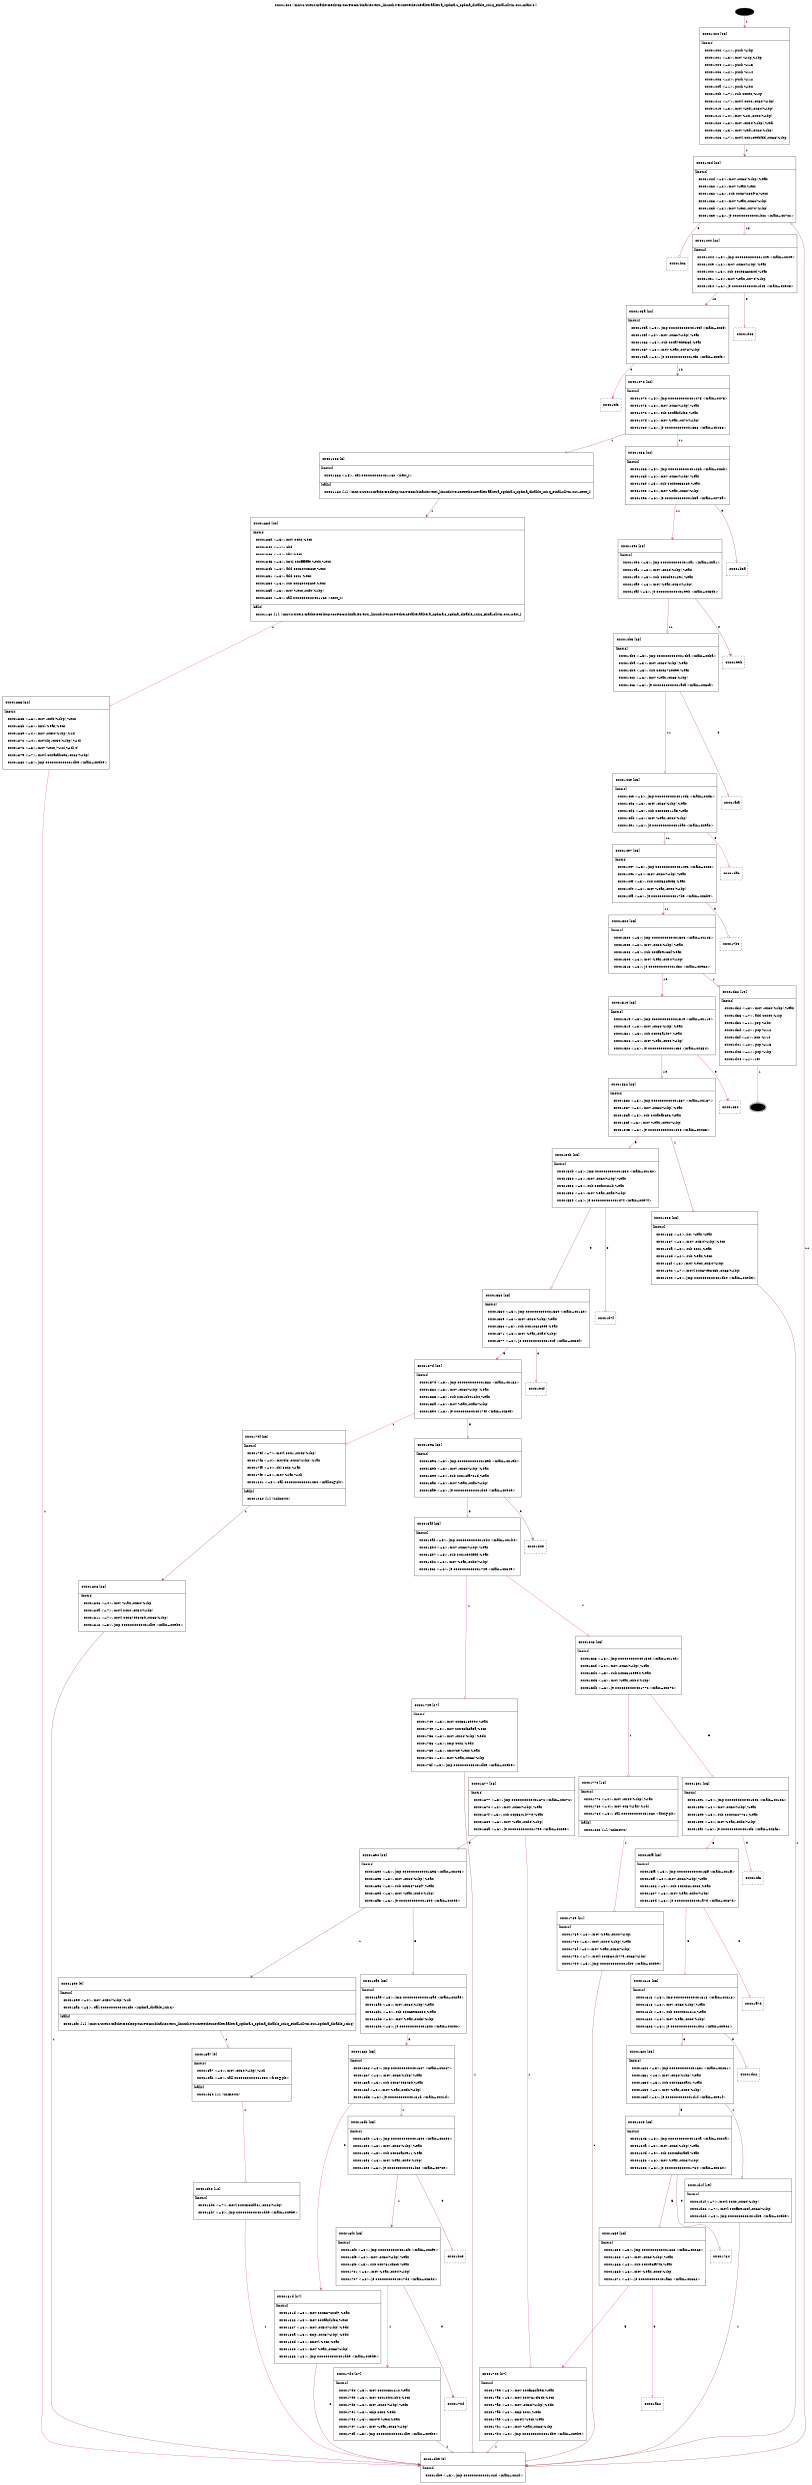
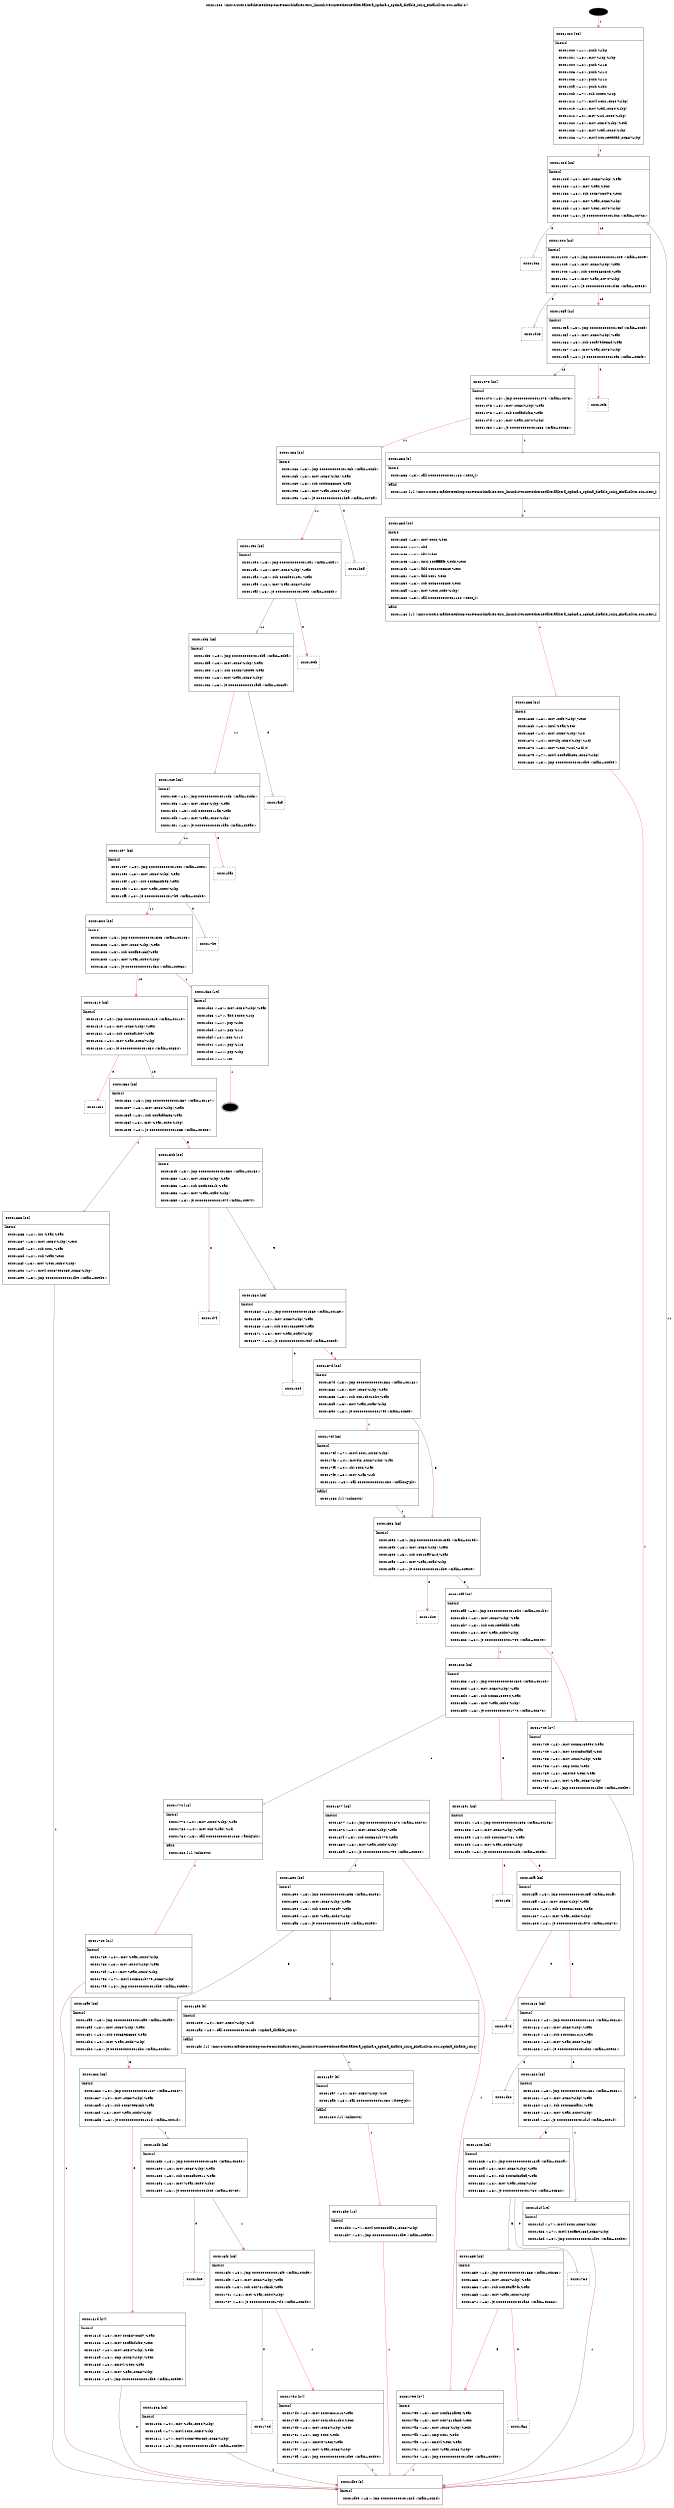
edge "0x4017ef [23]" -> "0x401806 [23]": now "0x4017ef [23]" -> "0x401596 [25]"
